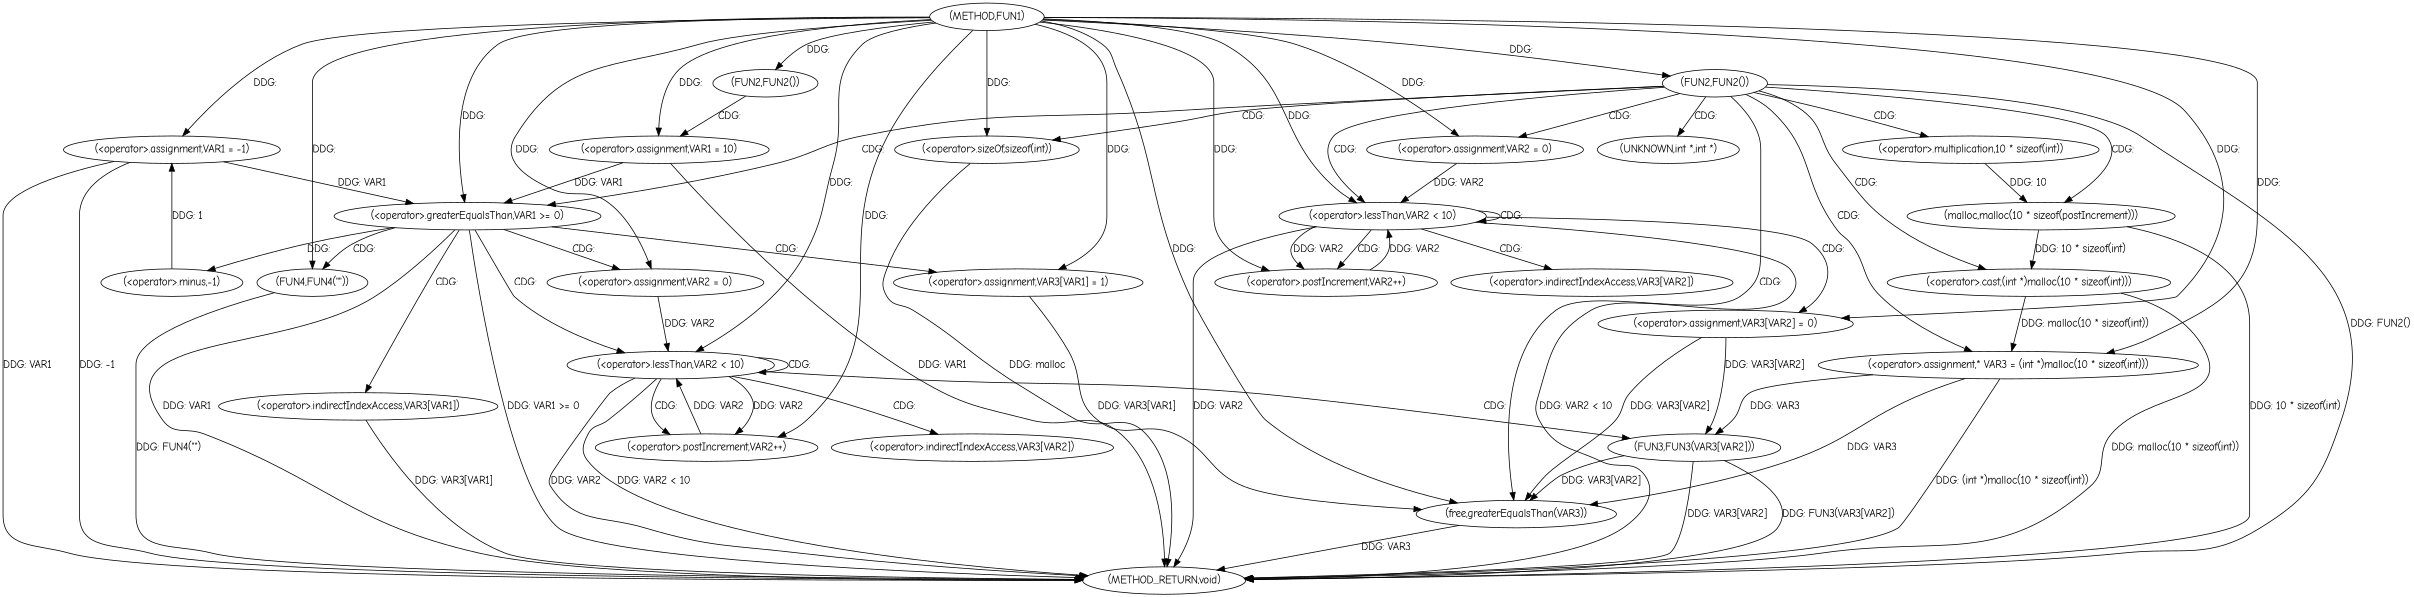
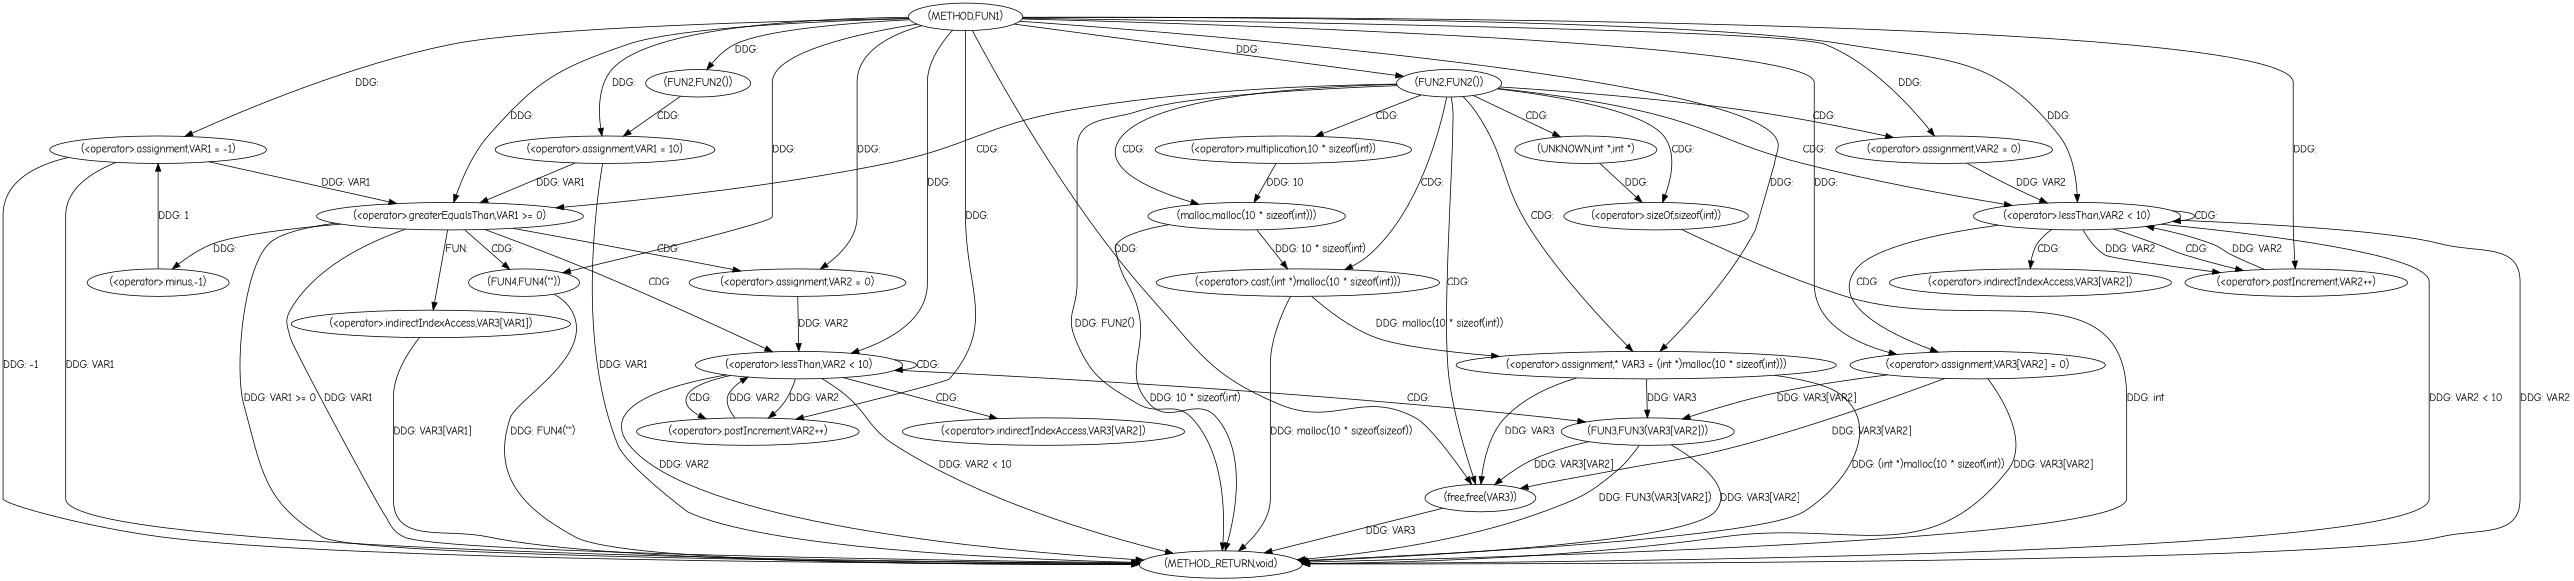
edge "(METHOD,FUN1)" -> "(<operator>.sizeOf,sizeof(int))": now "(UNKNOWN,int *,int *)" -> "(<operator>.sizeOf,sizeof(int))"
node "(malloc,malloc(10 * sizeof(postIncrement)))": label "(malloc,malloc(10 * sizeof(postIncrement)))" -> "(malloc,malloc(10 * sizeof(int)))"
edge "(<operator>.greaterEqualsThan,VAR1 >= 0)" -> "(<operator>.indirectIndexAccess,VAR3[VAR1])": label "CDG: " -> "FUN: "
node "(<operator>.assignment,VAR3[VAR1] = 1)": removed
edge "(<operator>.sizeOf,sizeof(int))" -> "(METHOD_RETURN,void)": label "DDG: malloc" -> "DDG: int"
edge "(<operator>.cast,(int *)malloc(10 * sizeof(int)))" -> "(METHOD_RETURN,void)": label "DDG: malloc(10 * sizeof(int))" -> "DDG: malloc(10 * sizeof(sizeof))"
node "(free,greaterEqualsThan(VAR3))": label "(free,greaterEqualsThan(VAR3))" -> "(free,free(VAR3))"
edge "(<operator>.assignment,VAR3[VAR2] = 0)" -> "(METHOD_RETURN,void)": added, label "DDG: VAR3[VAR2]"
